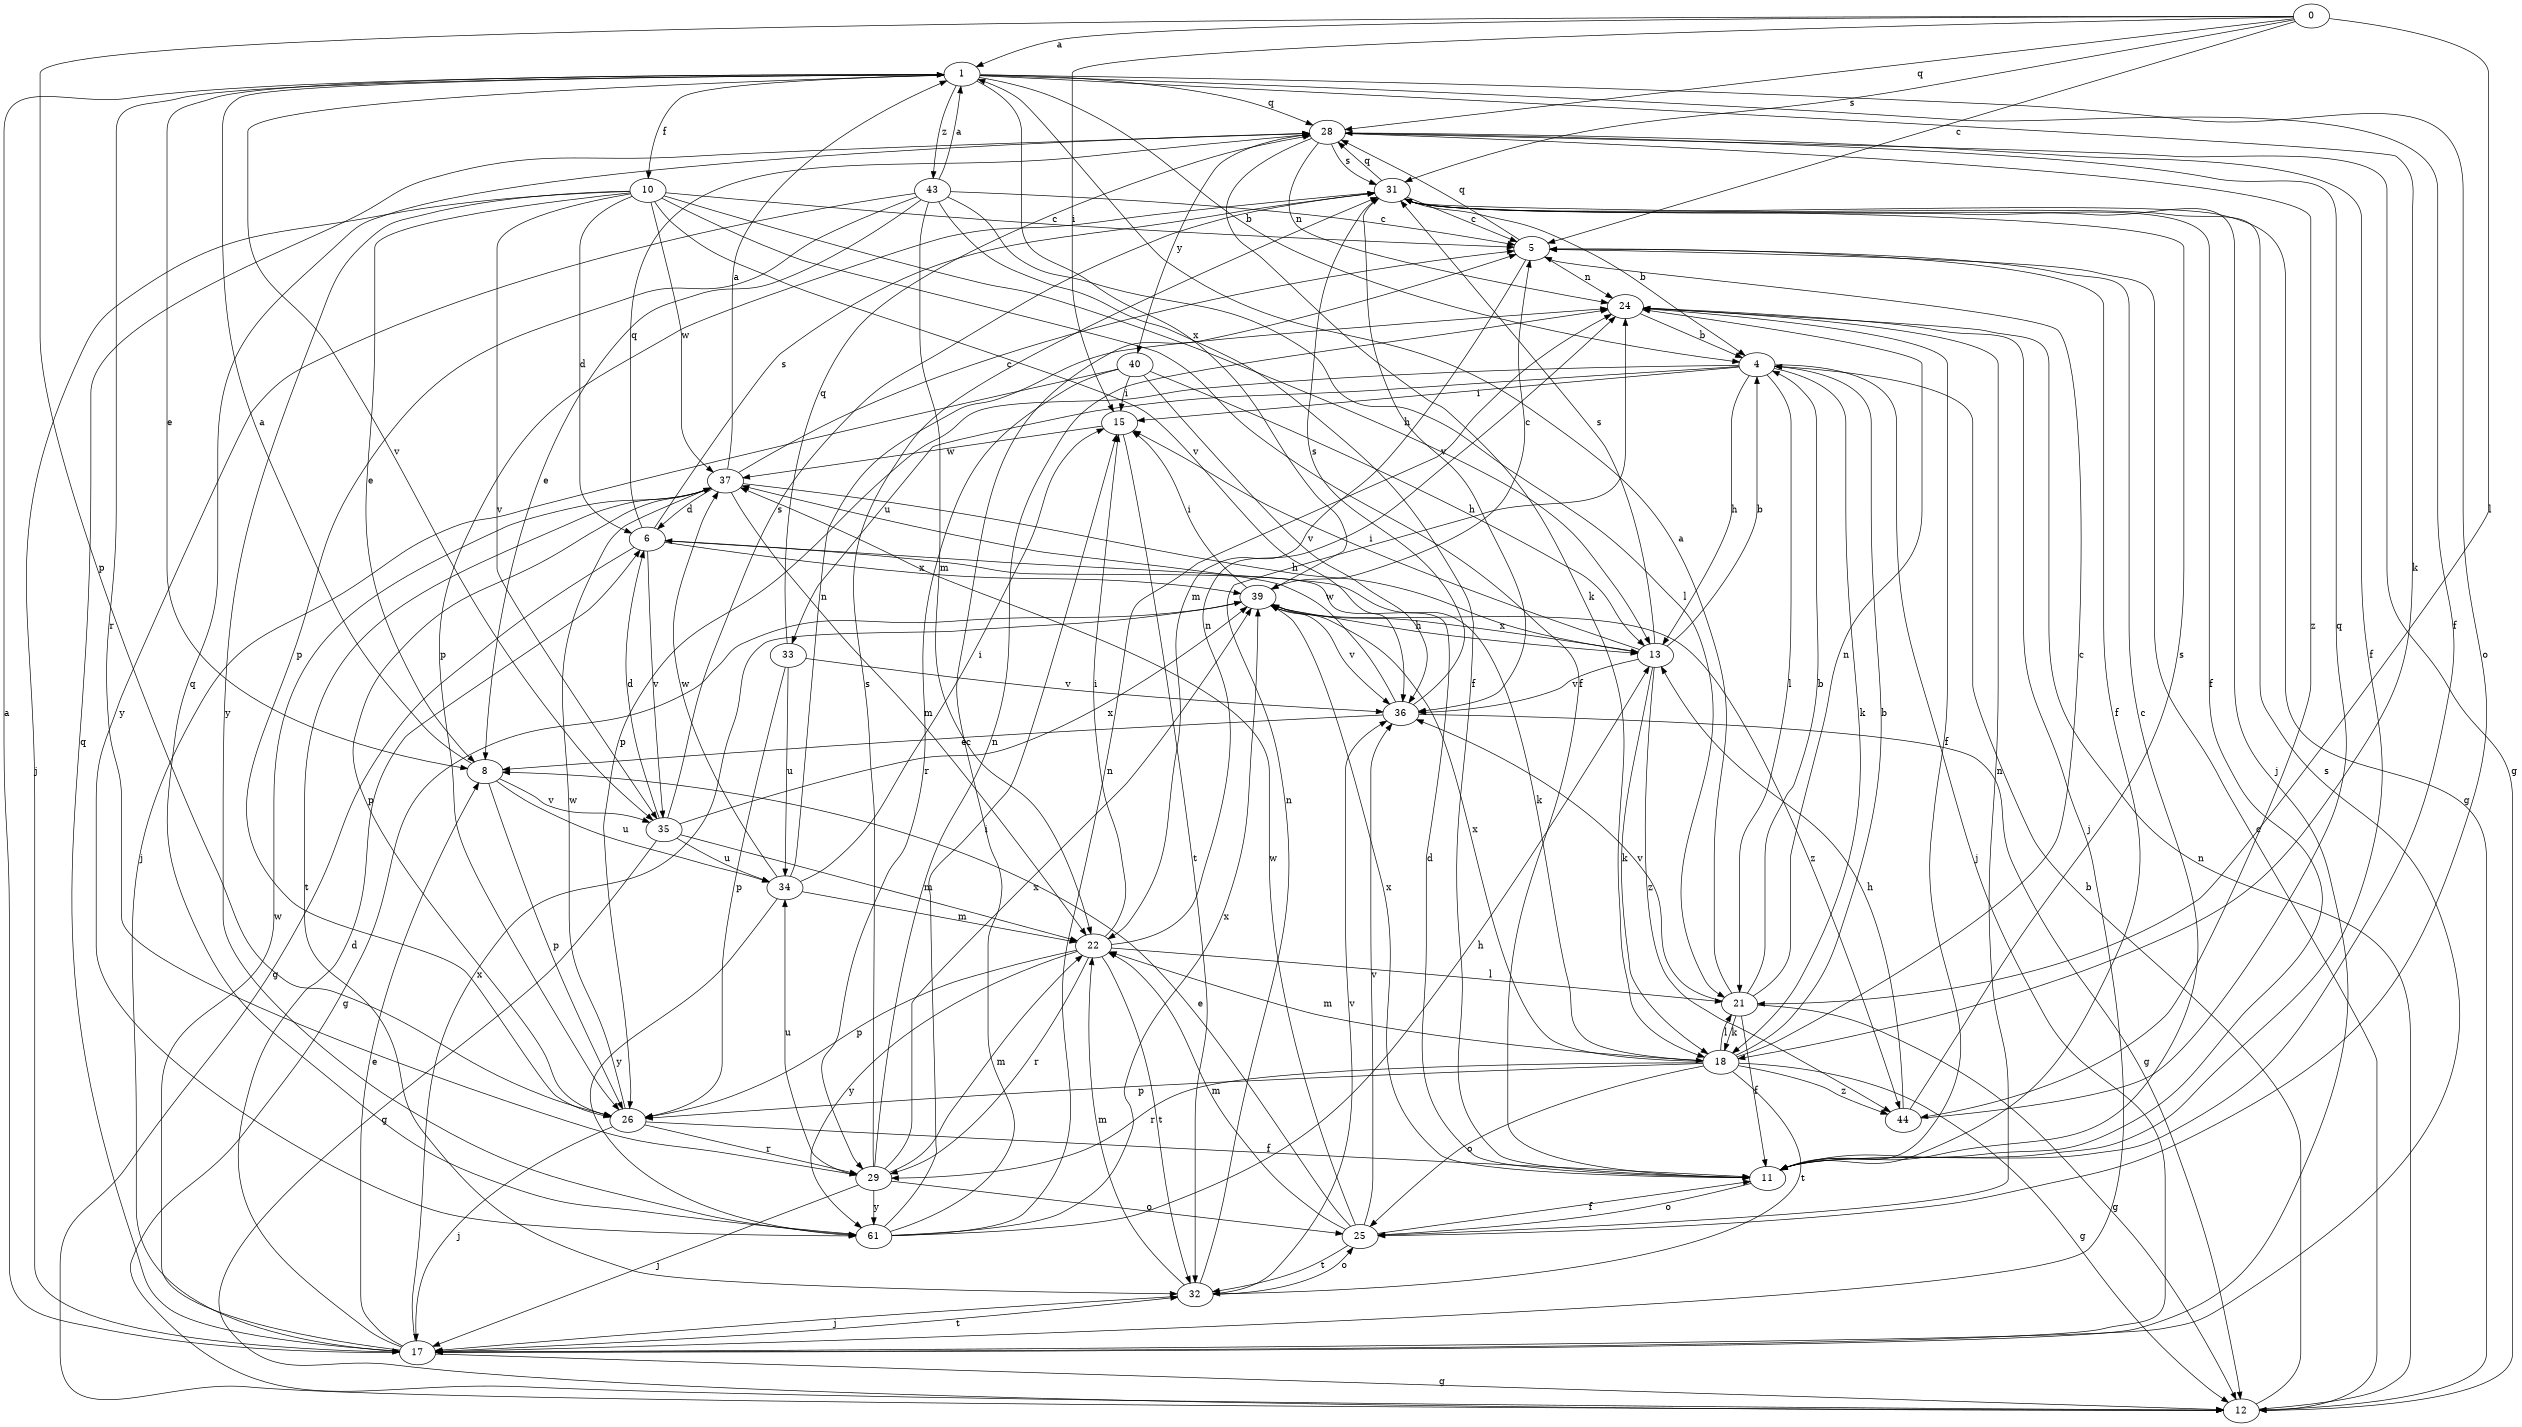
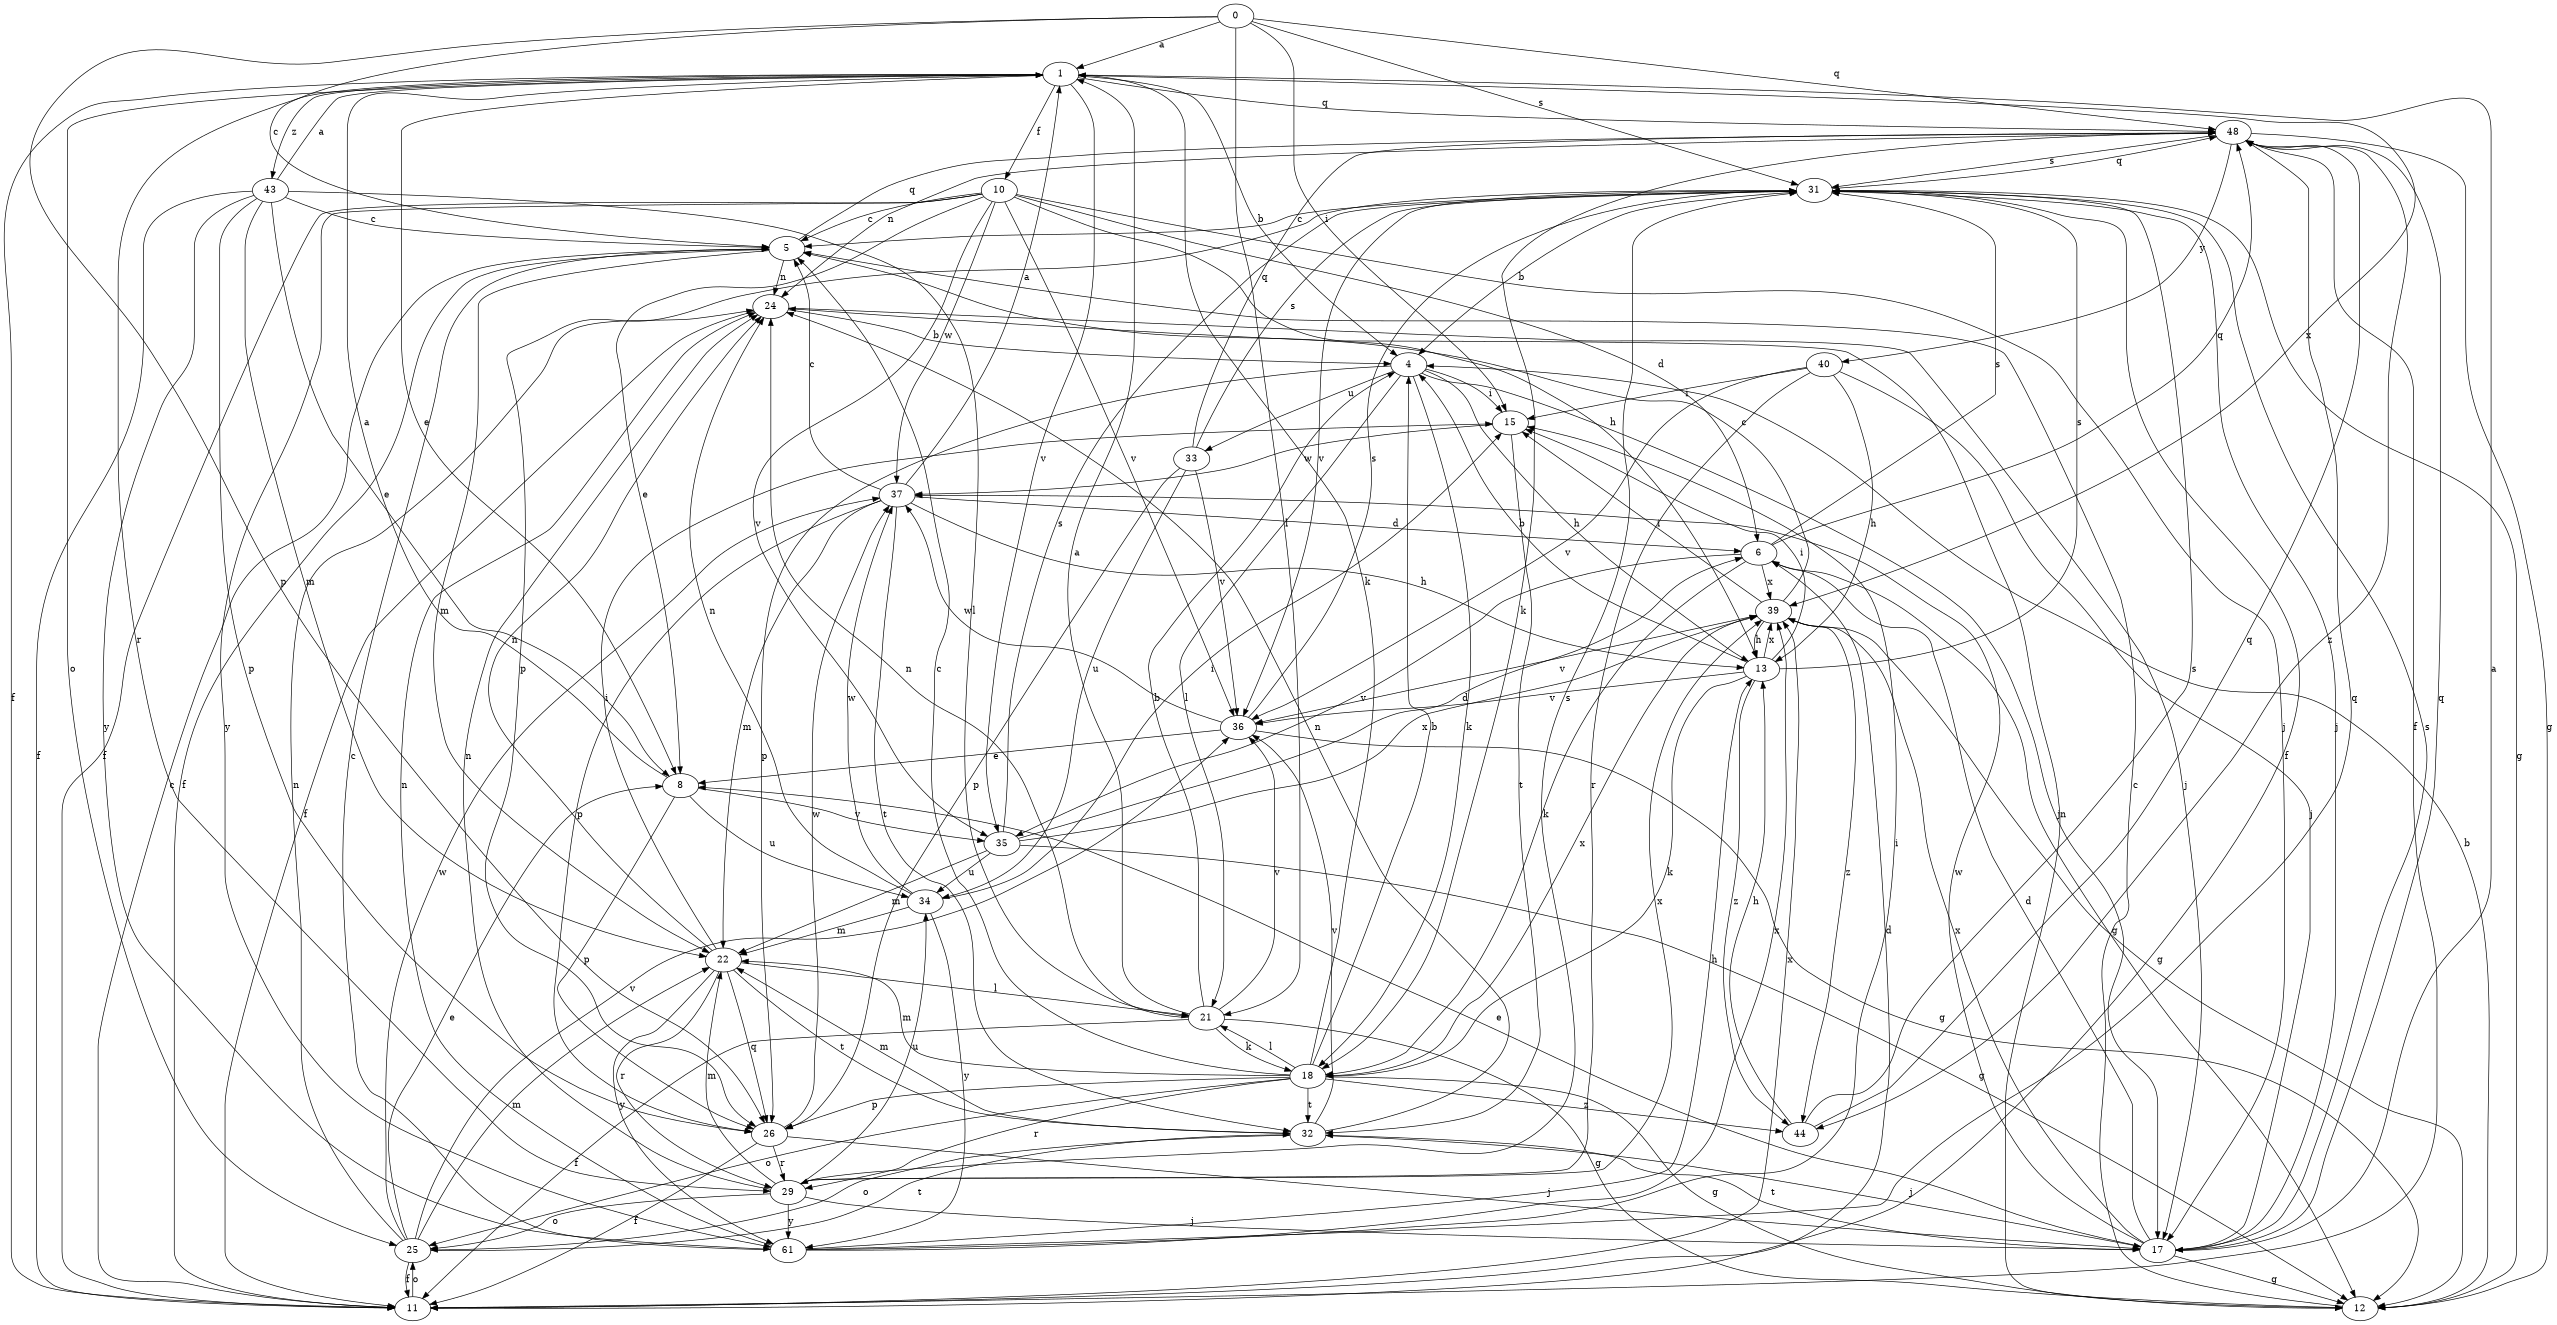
node "28": label "28" -> "48"
edge "1" -> "18": reversed
edge "33" -> "31": added, label "s"
edge "22" -> "26": label "p" -> "q"
